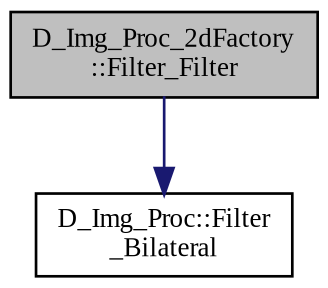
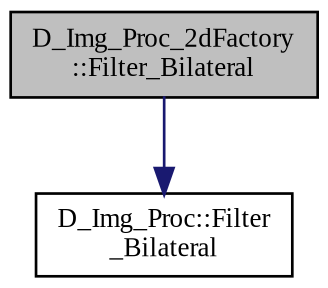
node "D_Img_Proc_2dFactory ::Filter_Filter": label "D_Img_Proc_2dFactory ::Filter_Filter" -> "D_Img_Proc_2dFactory ::Filter_Bilateral"
